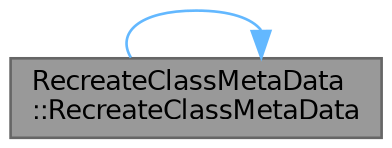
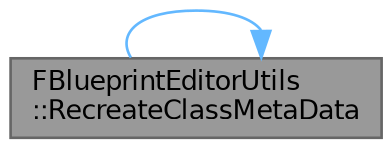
node "RecreateClassMetaData ::RecreateClassMetaData": label "RecreateClassMetaData ::RecreateClassMetaData" -> "FBlueprintEditorUtils ::RecreateClassMetaData"
